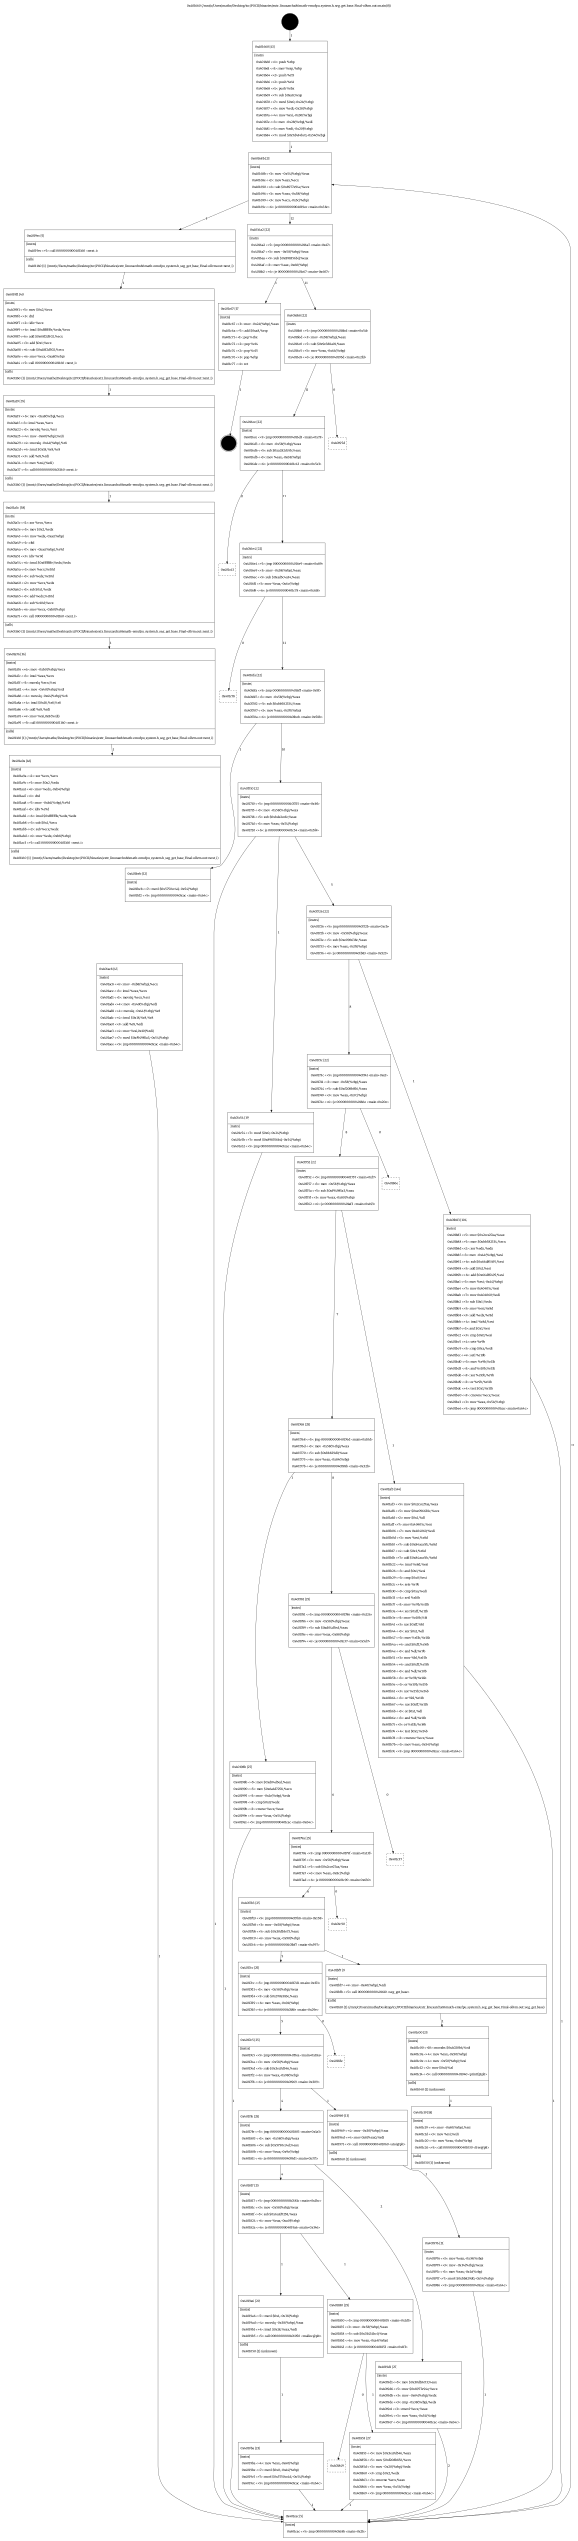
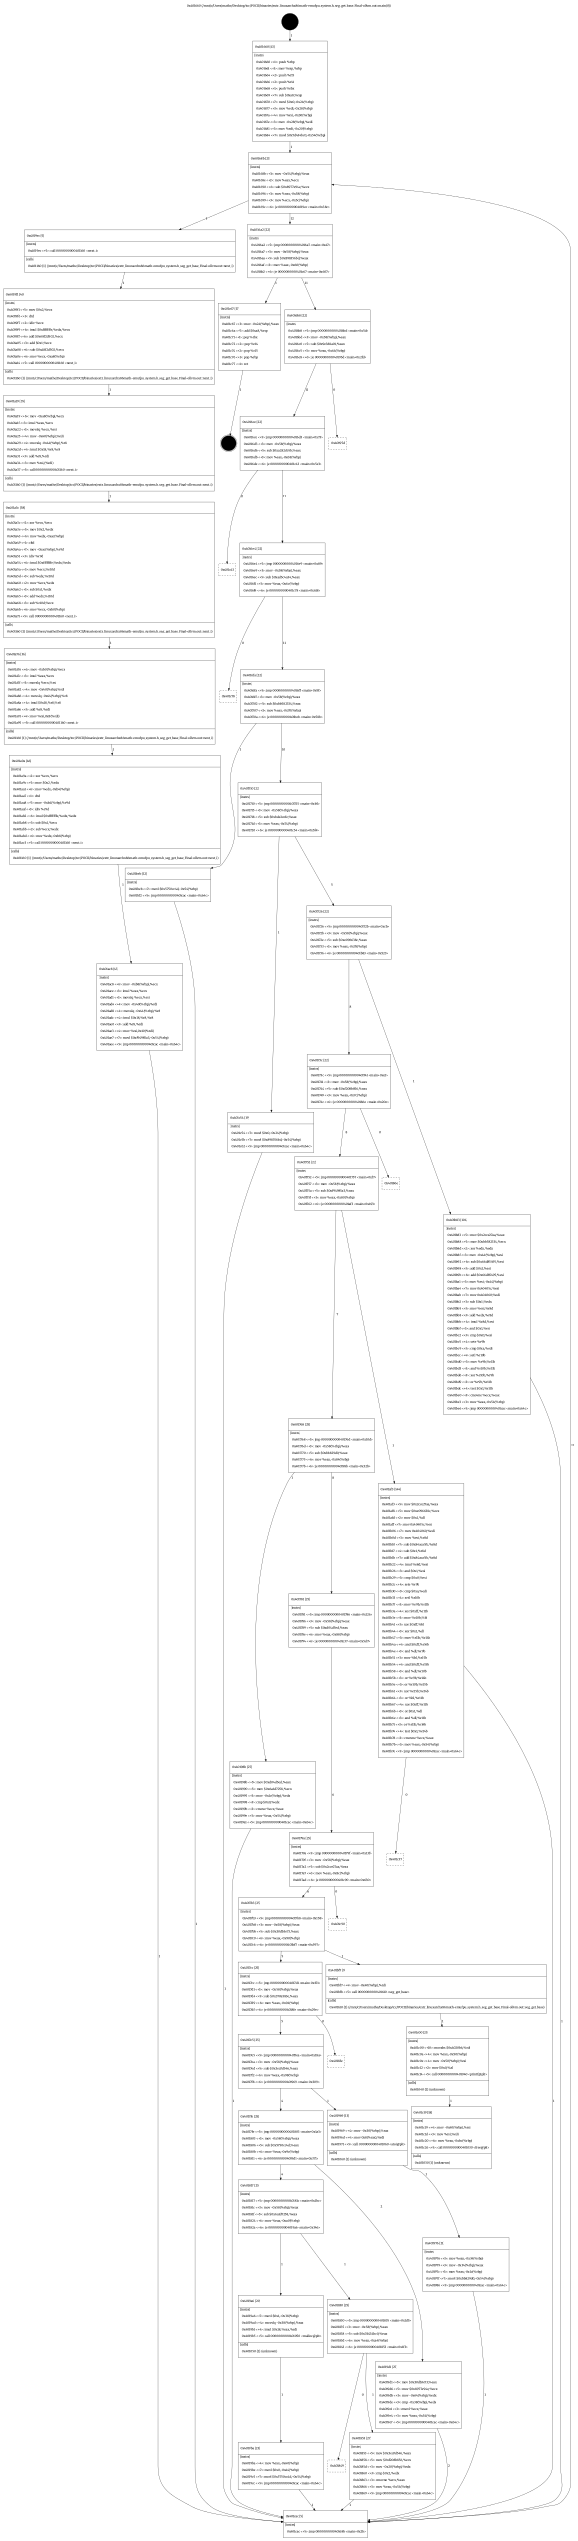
edge "0x401a9a [46]" -> "0x401ac8 [43]": added, label "1"
edge "0x401710 [22]" -> "0x401cac [5]": now "0x401beb [12]" -> "0x401cac [5]"
edge "0x401781 [25]" -> "0x401c37": now "0x401af3 [144]" -> "0x401c37"
